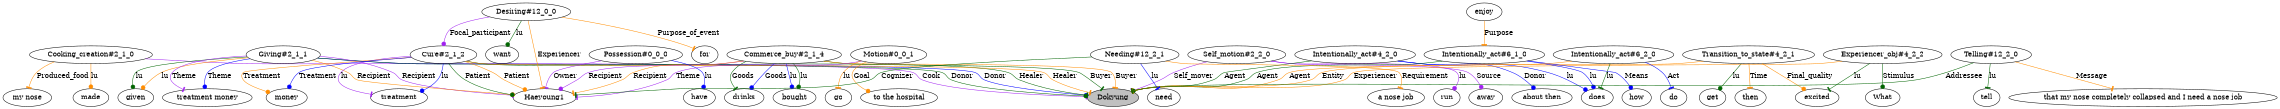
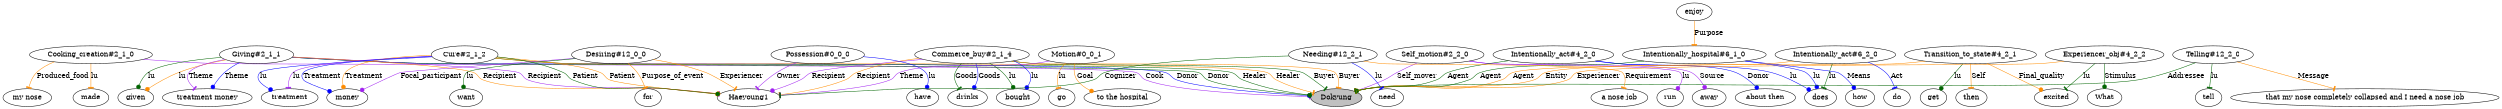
edge "Desiring#12_0_0" -> "Cure#2_1_2": now "Desiring#12_0_0" -> "money"
node "Intentionally_act#6_1_0": label "Intentionally_act#6_1_0" -> "Intentionally_hospital#6_1_0"
edge "Cooking_creation#2_1_0" -> "made": arrowhead dot -> tee
edge "Transition_to_state#4_2_1" -> "then": label "Time" -> "Self"
